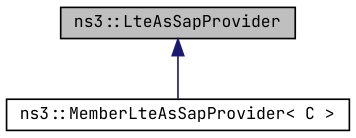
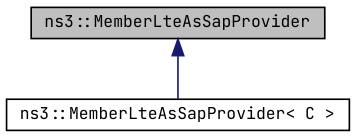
node "ns3::LteAsSapProvider": label "ns3::LteAsSapProvider" -> "ns3::MemberLteAsSapProvider"
